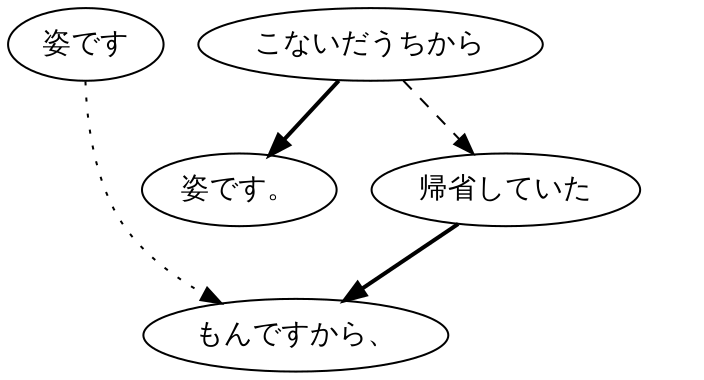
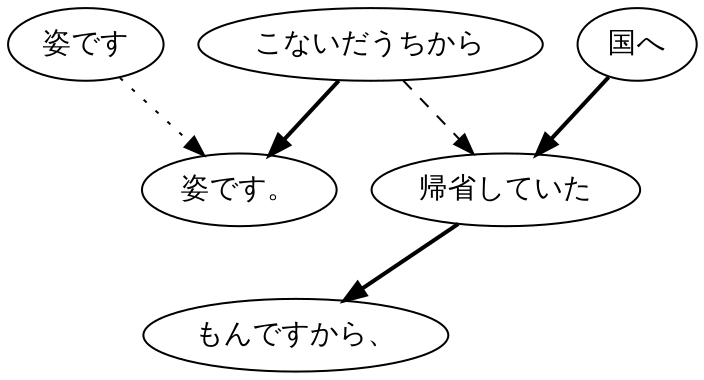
node "国へ": added
edge "姿です" -> "もんですから、": now "姿です" -> "姿です。"
